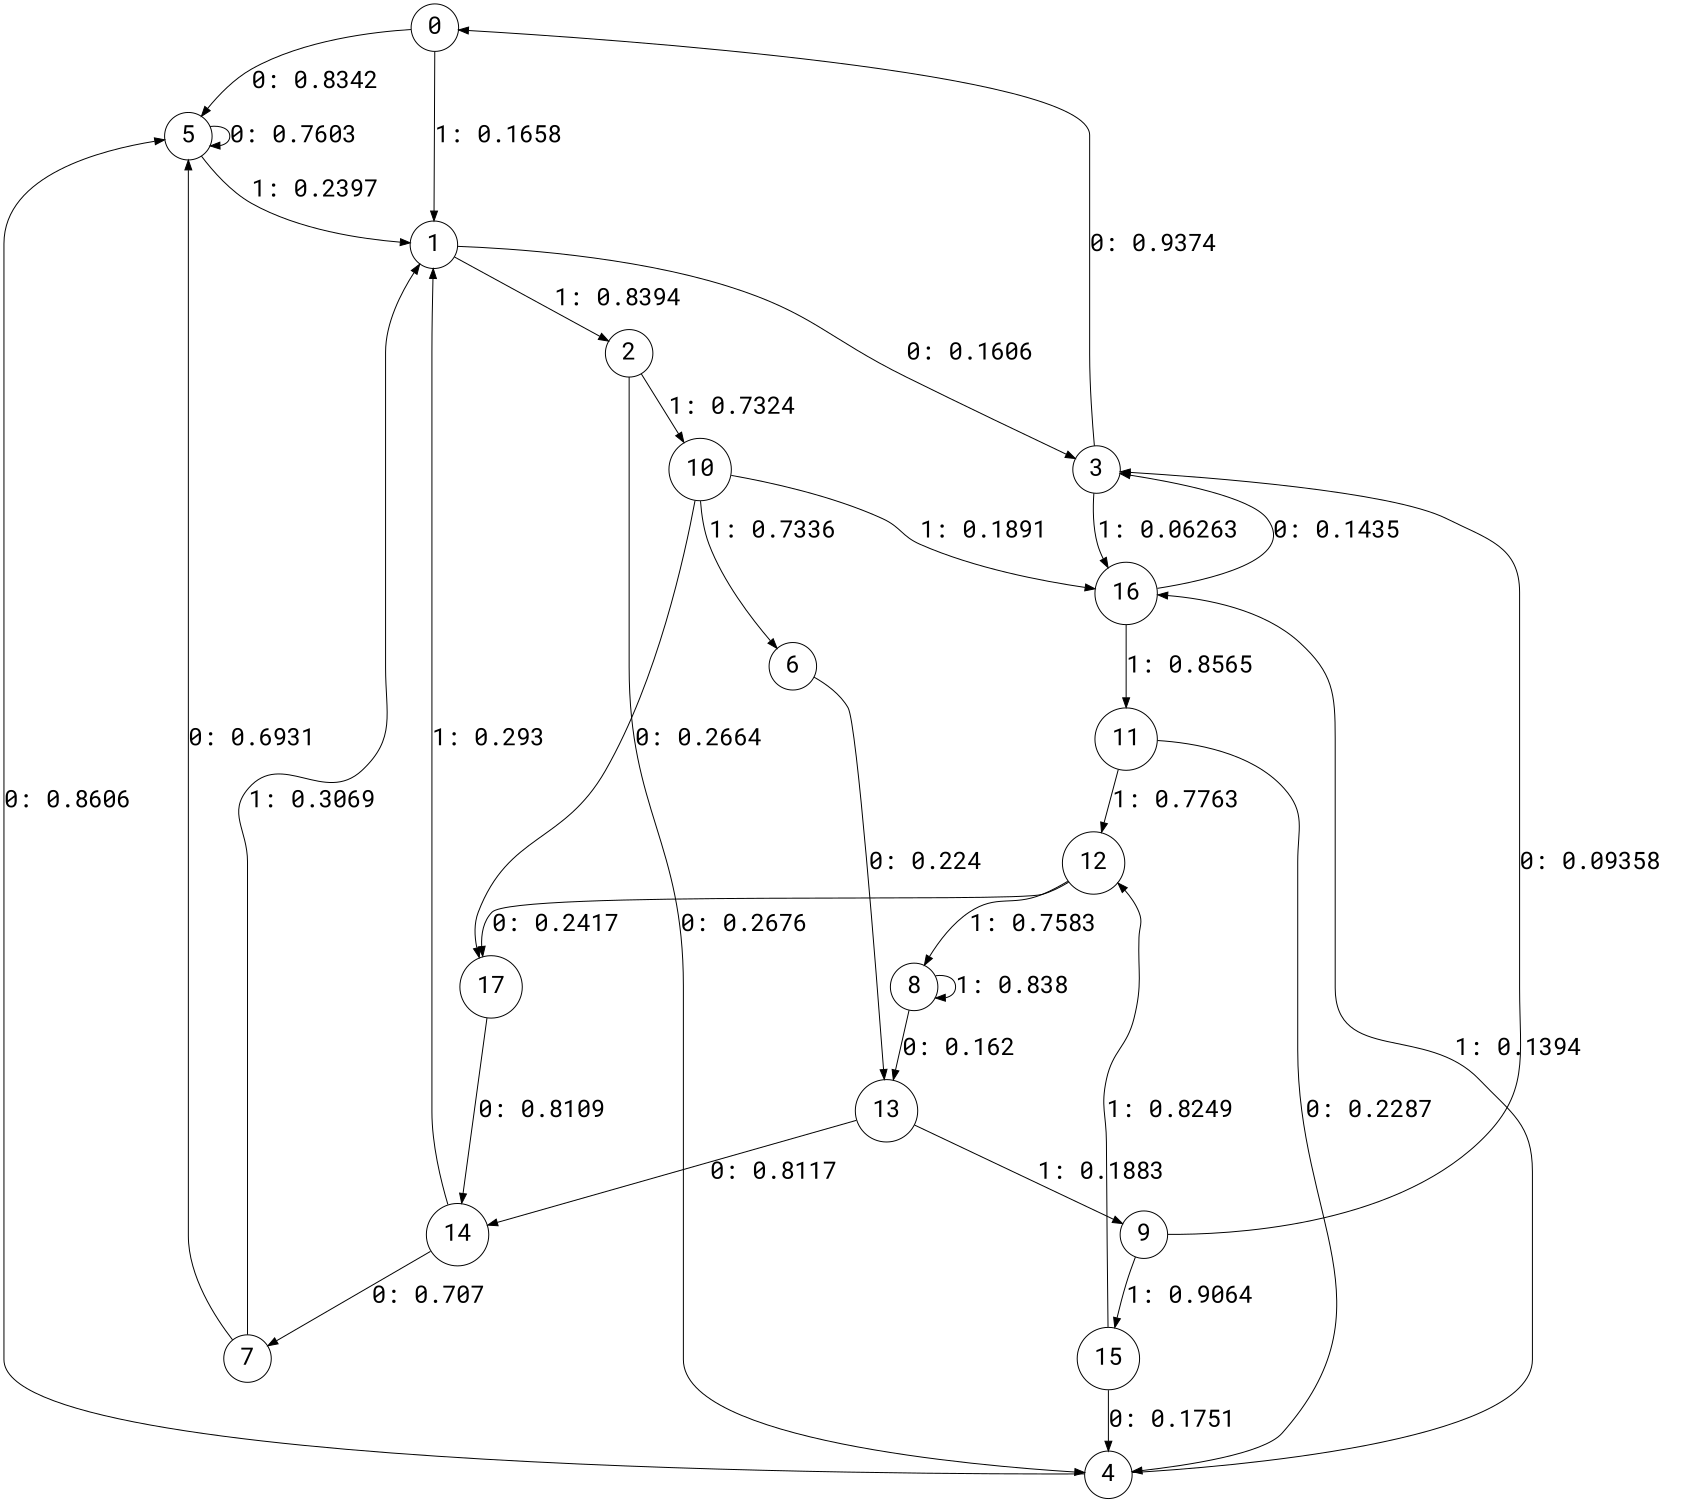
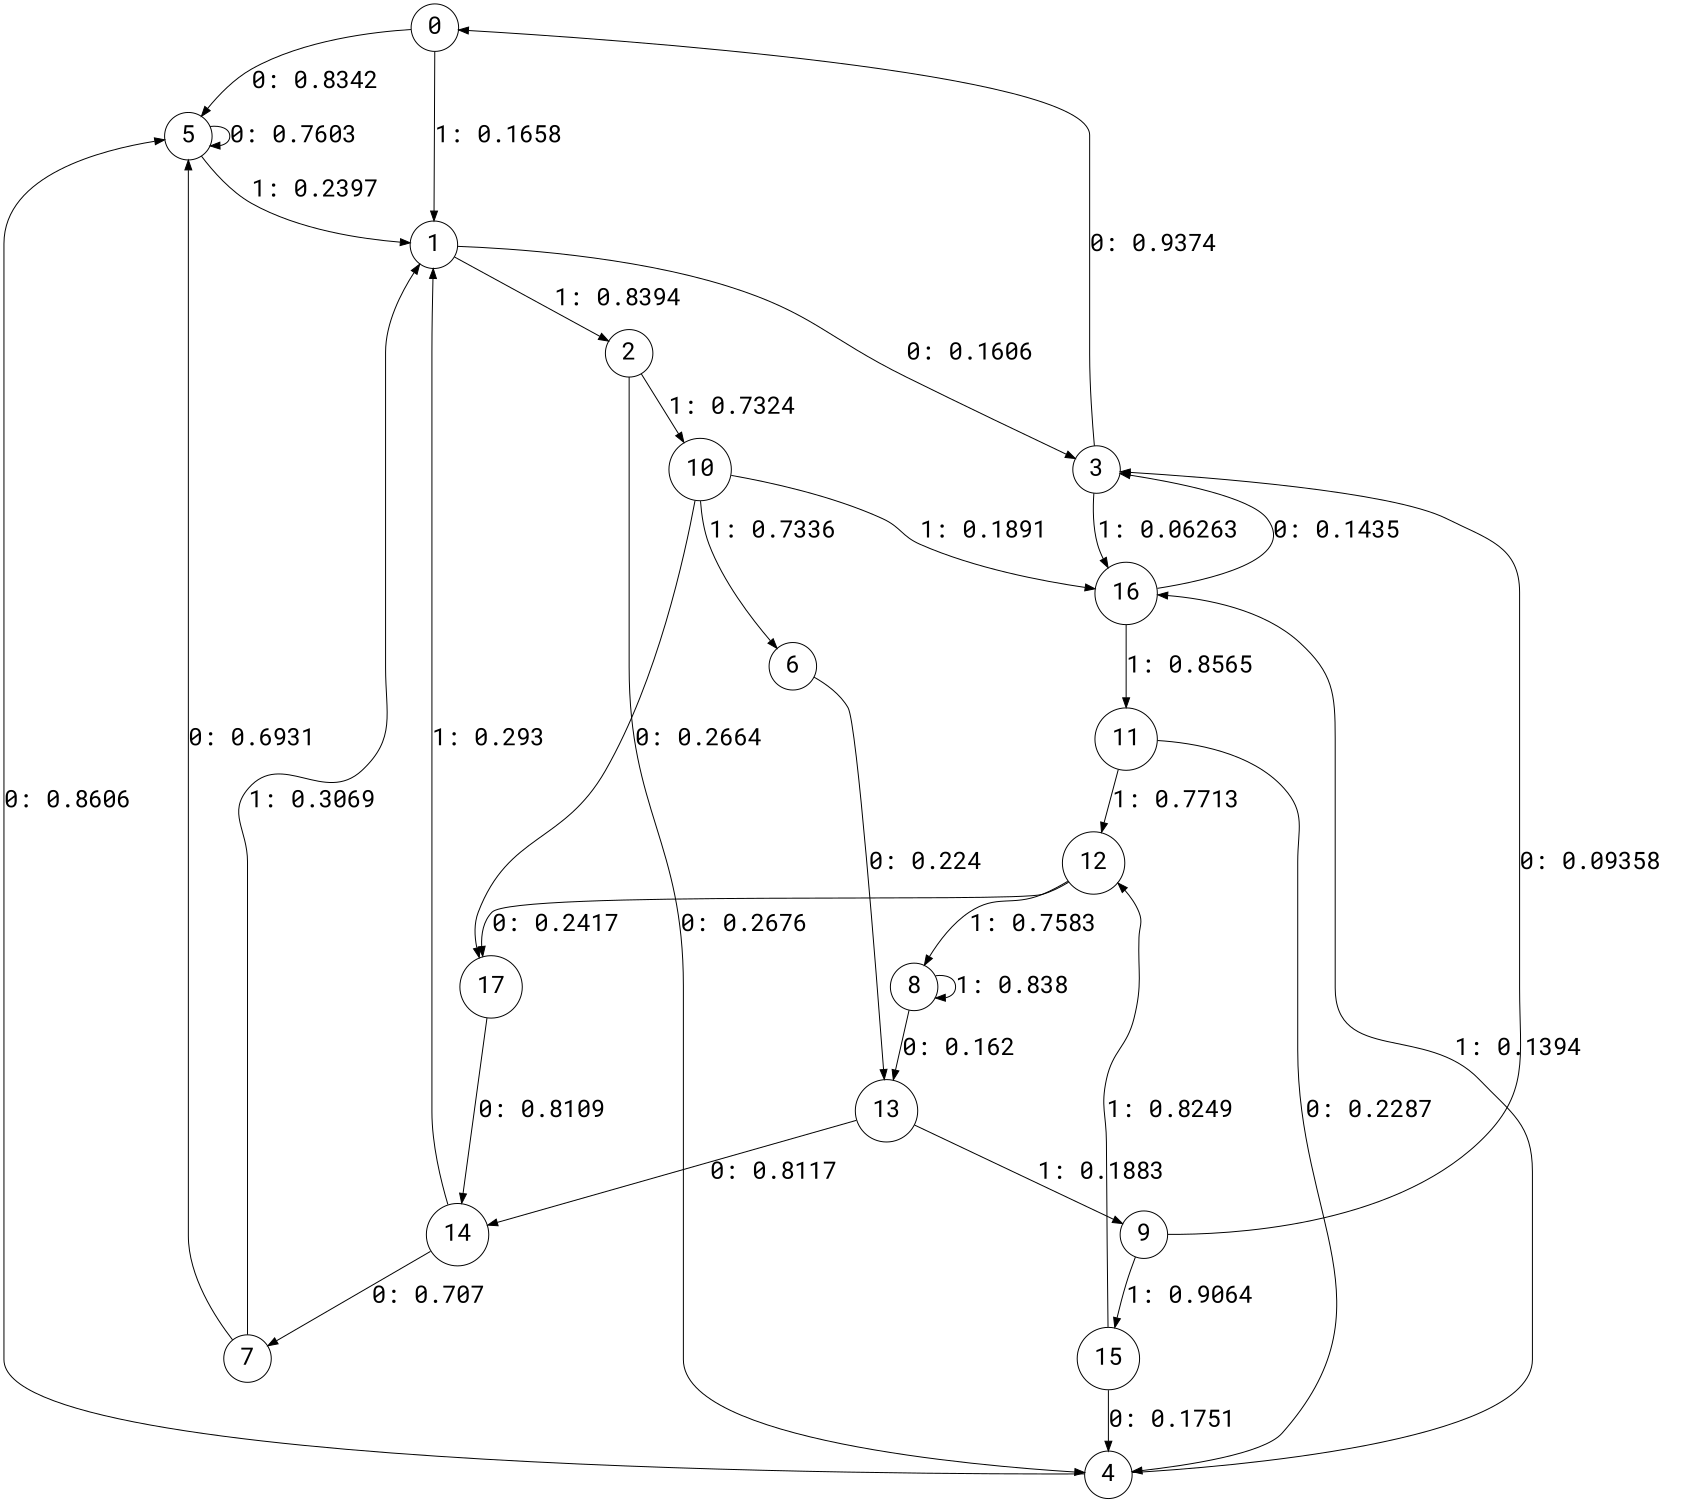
edge "11" -> "12": label "1: 0.7763   " -> "1: 0.7713   "
